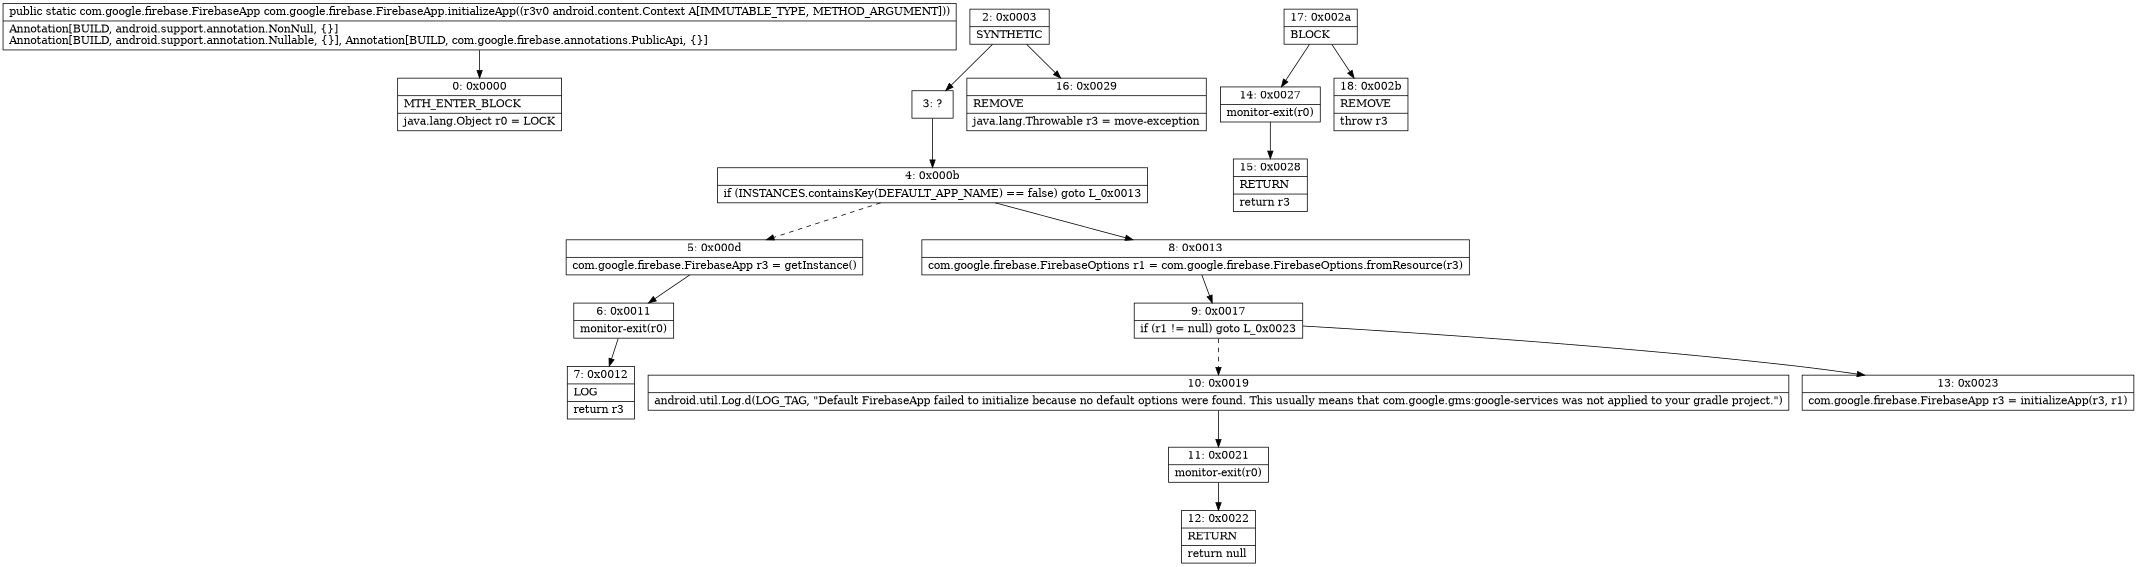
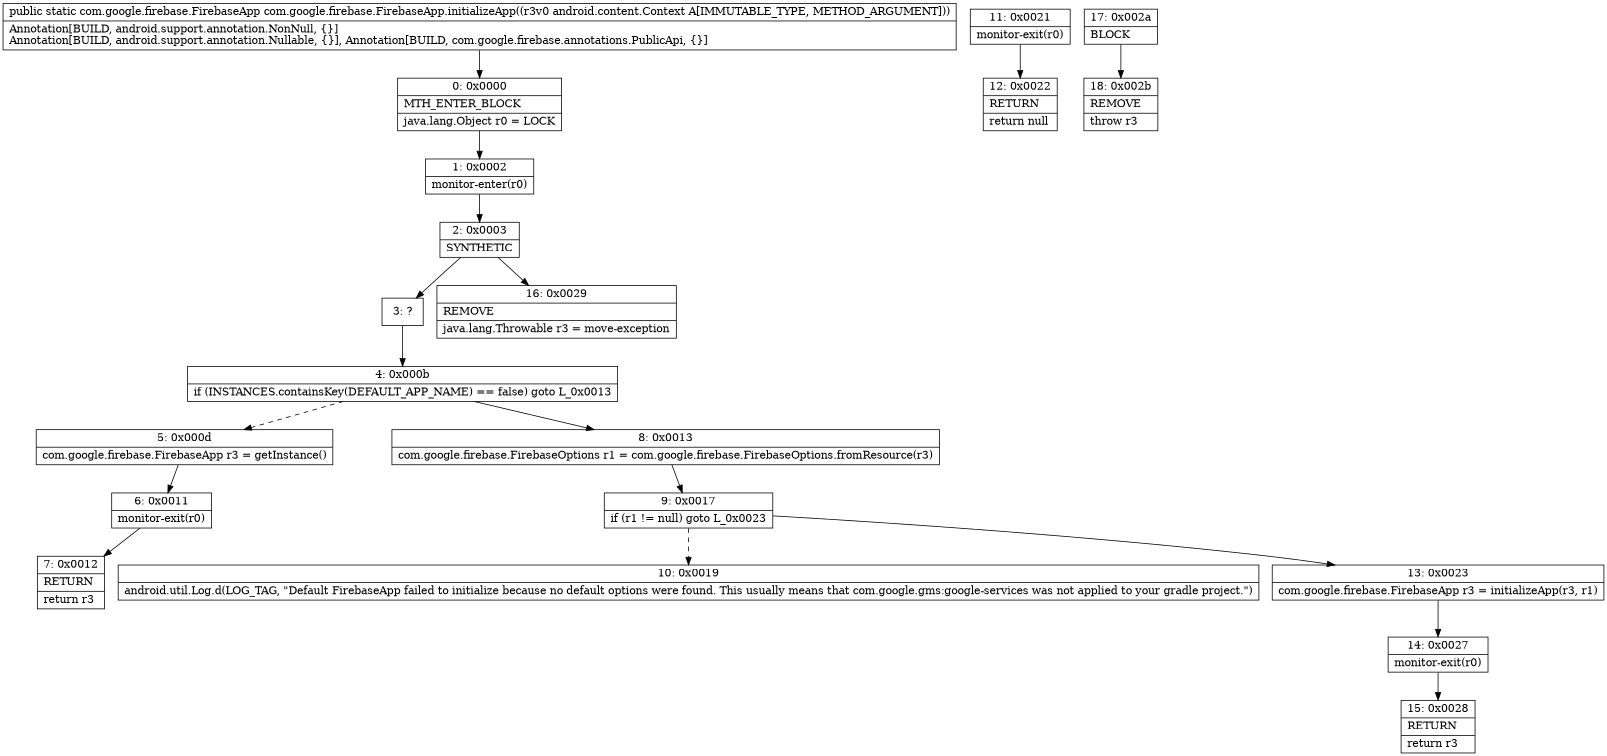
edge "17: 0x002a" -> "14: 0x0027": now "13: 0x0023" -> "14: 0x0027"
node "1: 0x0002": added
node "7: 0x0012": text "LOG" -> "RETURN"
edge "10: 0x0019" -> "11: 0x0021": removed
